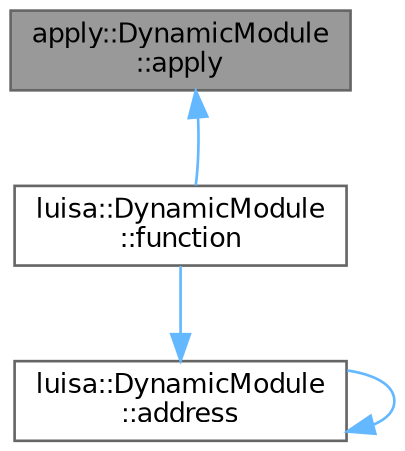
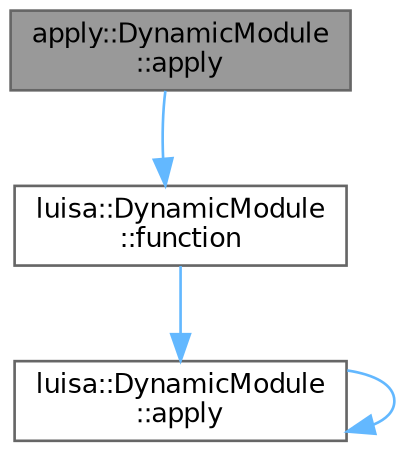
edge "luisa::DynamicModule ::function" -> "apply::DynamicModule ::apply": reversed
node "luisa::DynamicModule ::address": label "luisa::DynamicModule ::address" -> "luisa::DynamicModule ::apply"
